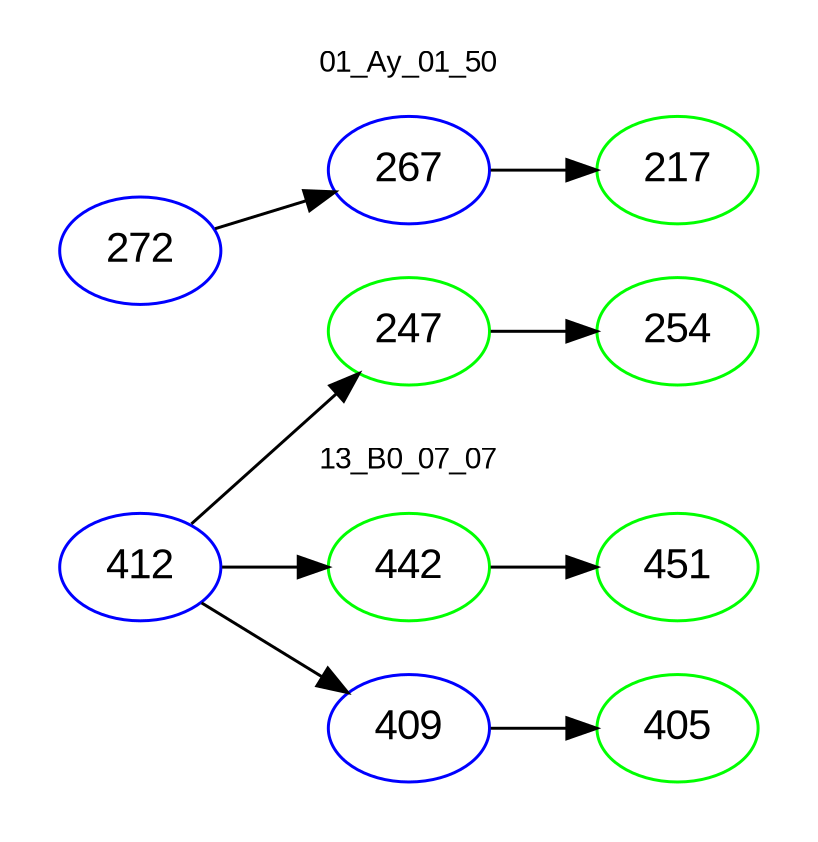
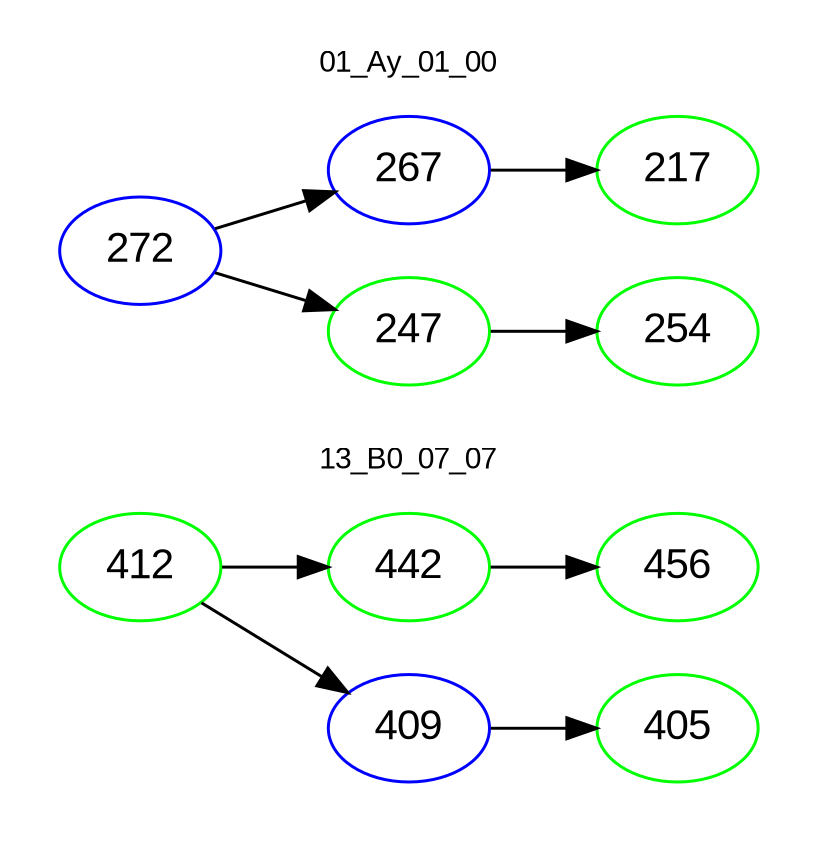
cluster "01_Ay_01_50": label "01_Ay_01_50" -> "01_Ay_01_00"
edge "412" -> "247": now "272" -> "247"
node "412": color blue -> green
node "451": label "451" -> "456"
